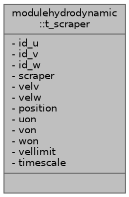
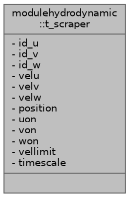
node "modulehydrodynamic": text "- scraper" -> "- velu"
